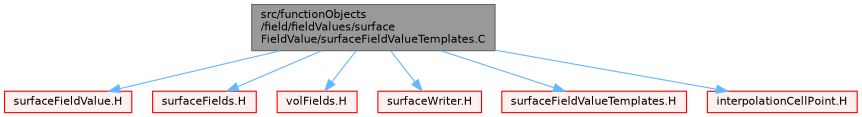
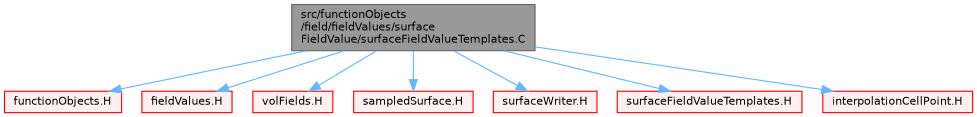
node "surfaceFieldValue.H": label "surfaceFieldValue.H" -> "functionObjects.H"
node "surfaceFields.H": label "surfaceFields.H" -> "fieldValues.H"
node "sampledSurface.H": added
